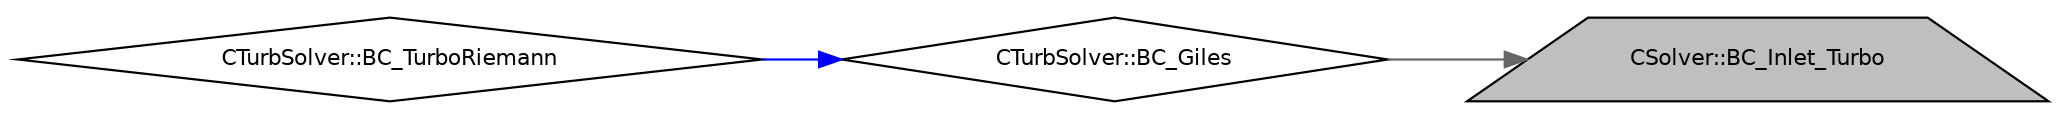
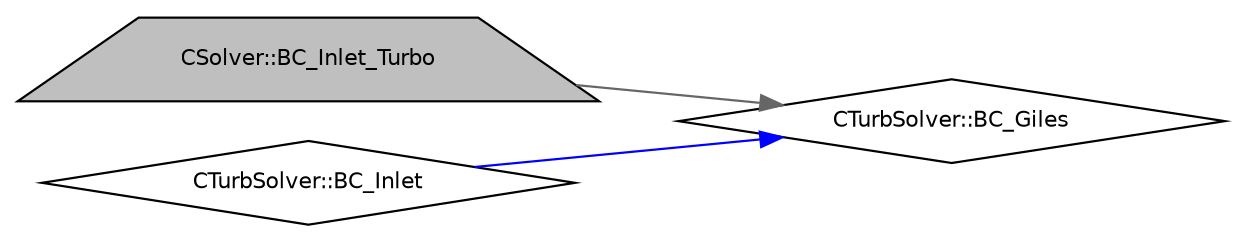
node "CTurbSolver::BC_TurboRiemann": label "CTurbSolver::BC_TurboRiemann" -> "CTurbSolver::BC_Inlet"
edge "CTurbSolver::BC_Giles" -> "CSolver::BC_Inlet_Turbo": reversed
